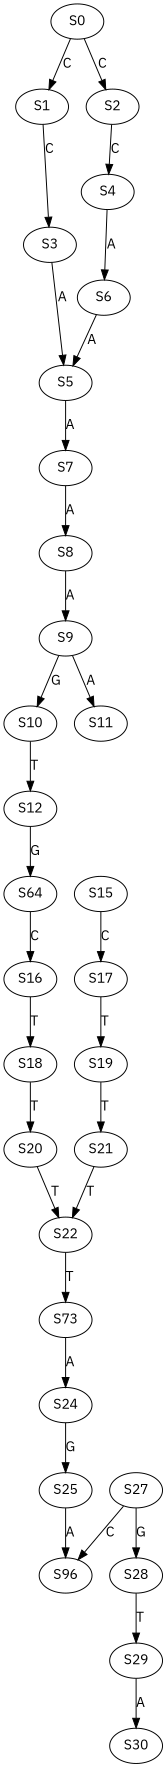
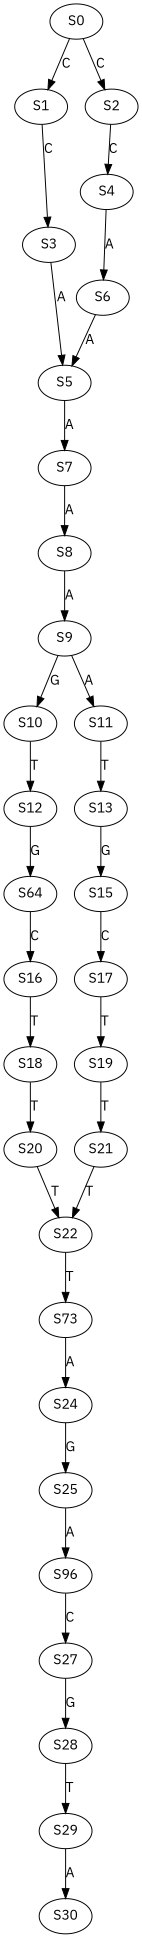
node "S13": added
edge "S27" -> "S96": reversed
